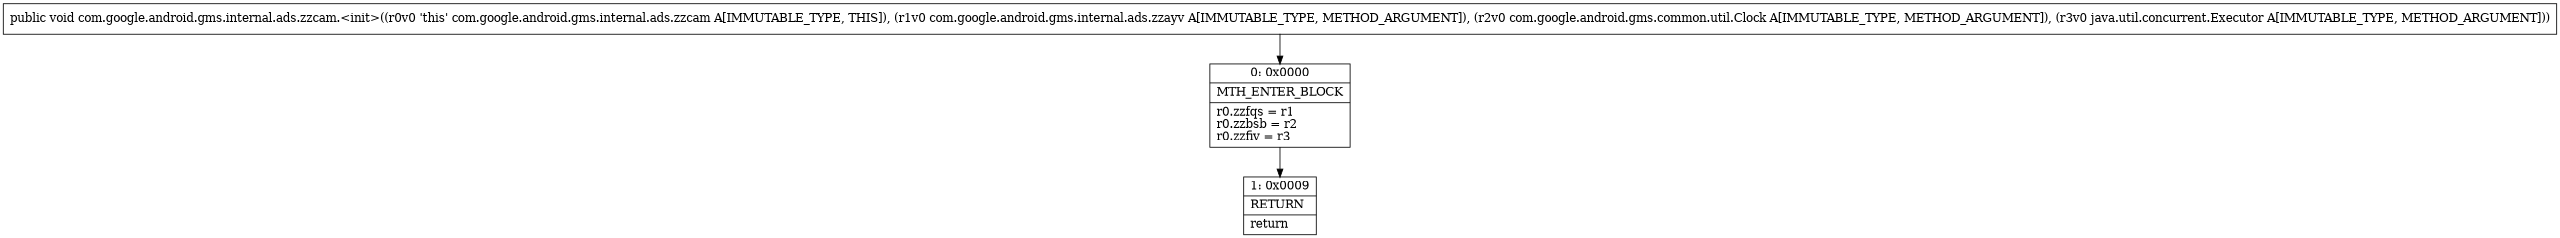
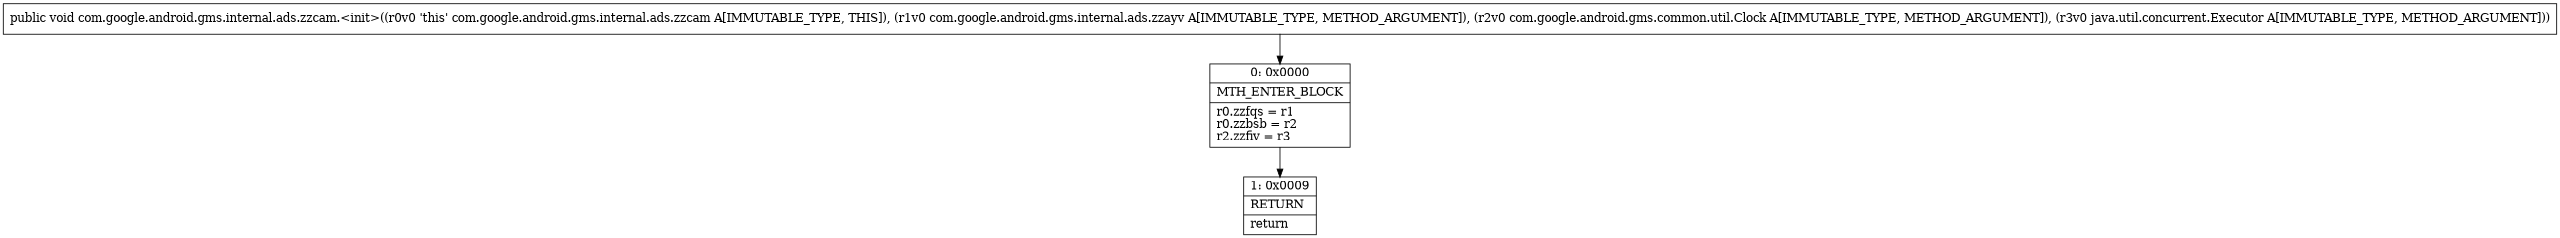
node "0: 0x0000": text "r0.zzfiv = r3" -> "r2.zzfiv = r3"
